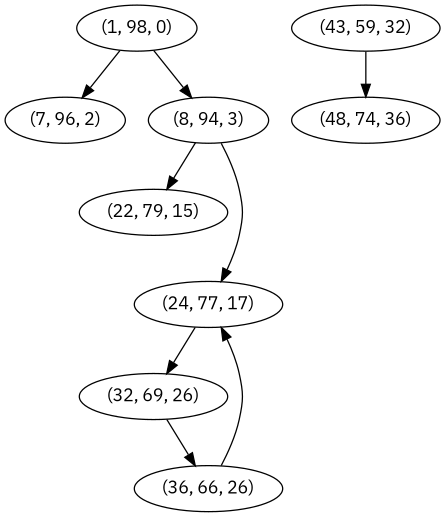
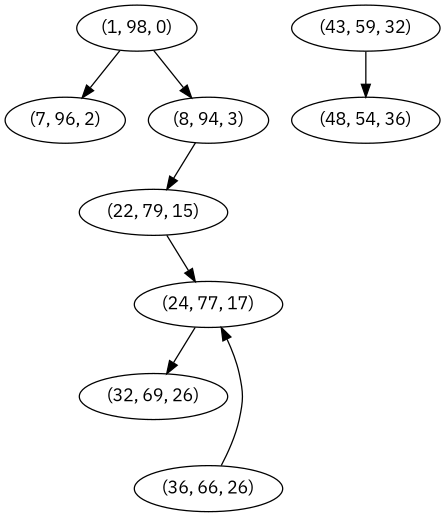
node "(48, 74, 36)": label "(48, 74, 36)" -> "(48, 54, 36)"
edge "(8, 94, 3)" -> "(24, 77, 17)": now "(22, 79, 15)" -> "(24, 77, 17)"
edge "(32, 69, 26)" -> "(36, 66, 26)": removed
